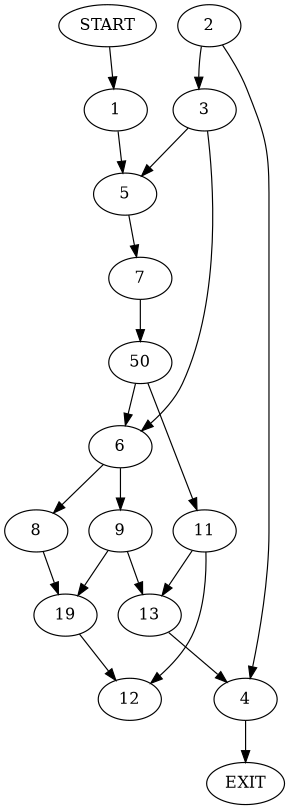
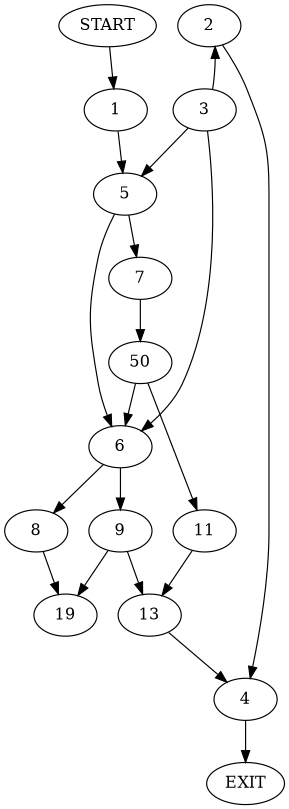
edge "2" -> "3": reversed
edge "5" -> "6": added
node "12": removed
